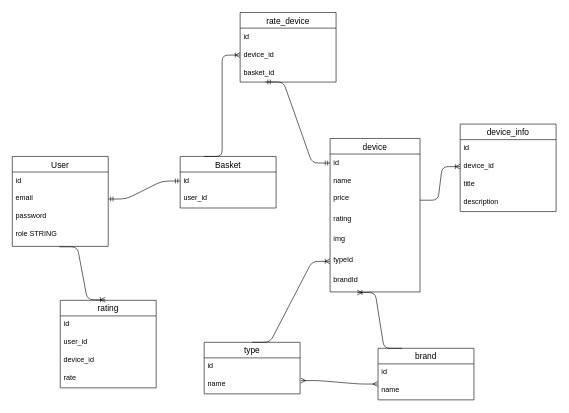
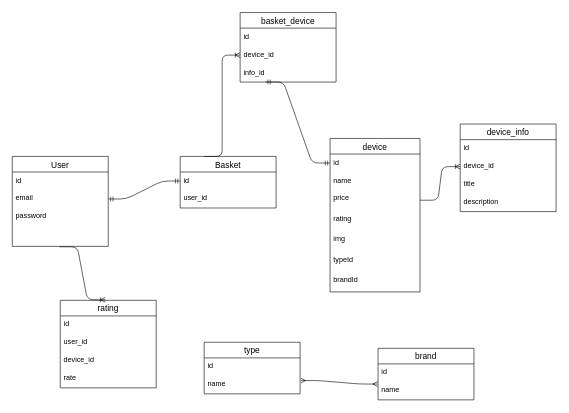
node "rate_device": label "rate_device" -> "basket_device"
node "basket_id": label "basket_id" -> "info_id"
node "role STRING": removed
edge "type" -> "typeId": removed
edge "brand" -> "brandId": removed
